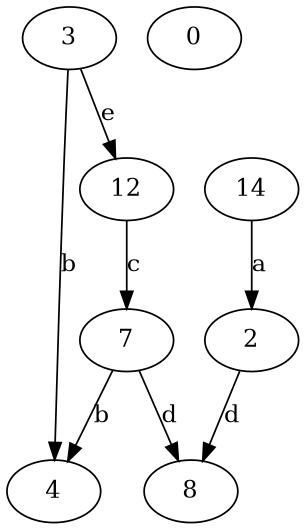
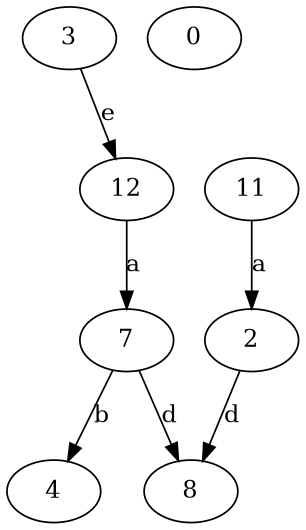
node "14": label "14" -> "11"
edge "3" -> "4": removed, label "b"
edge "12" -> "7": label "c" -> "a"
